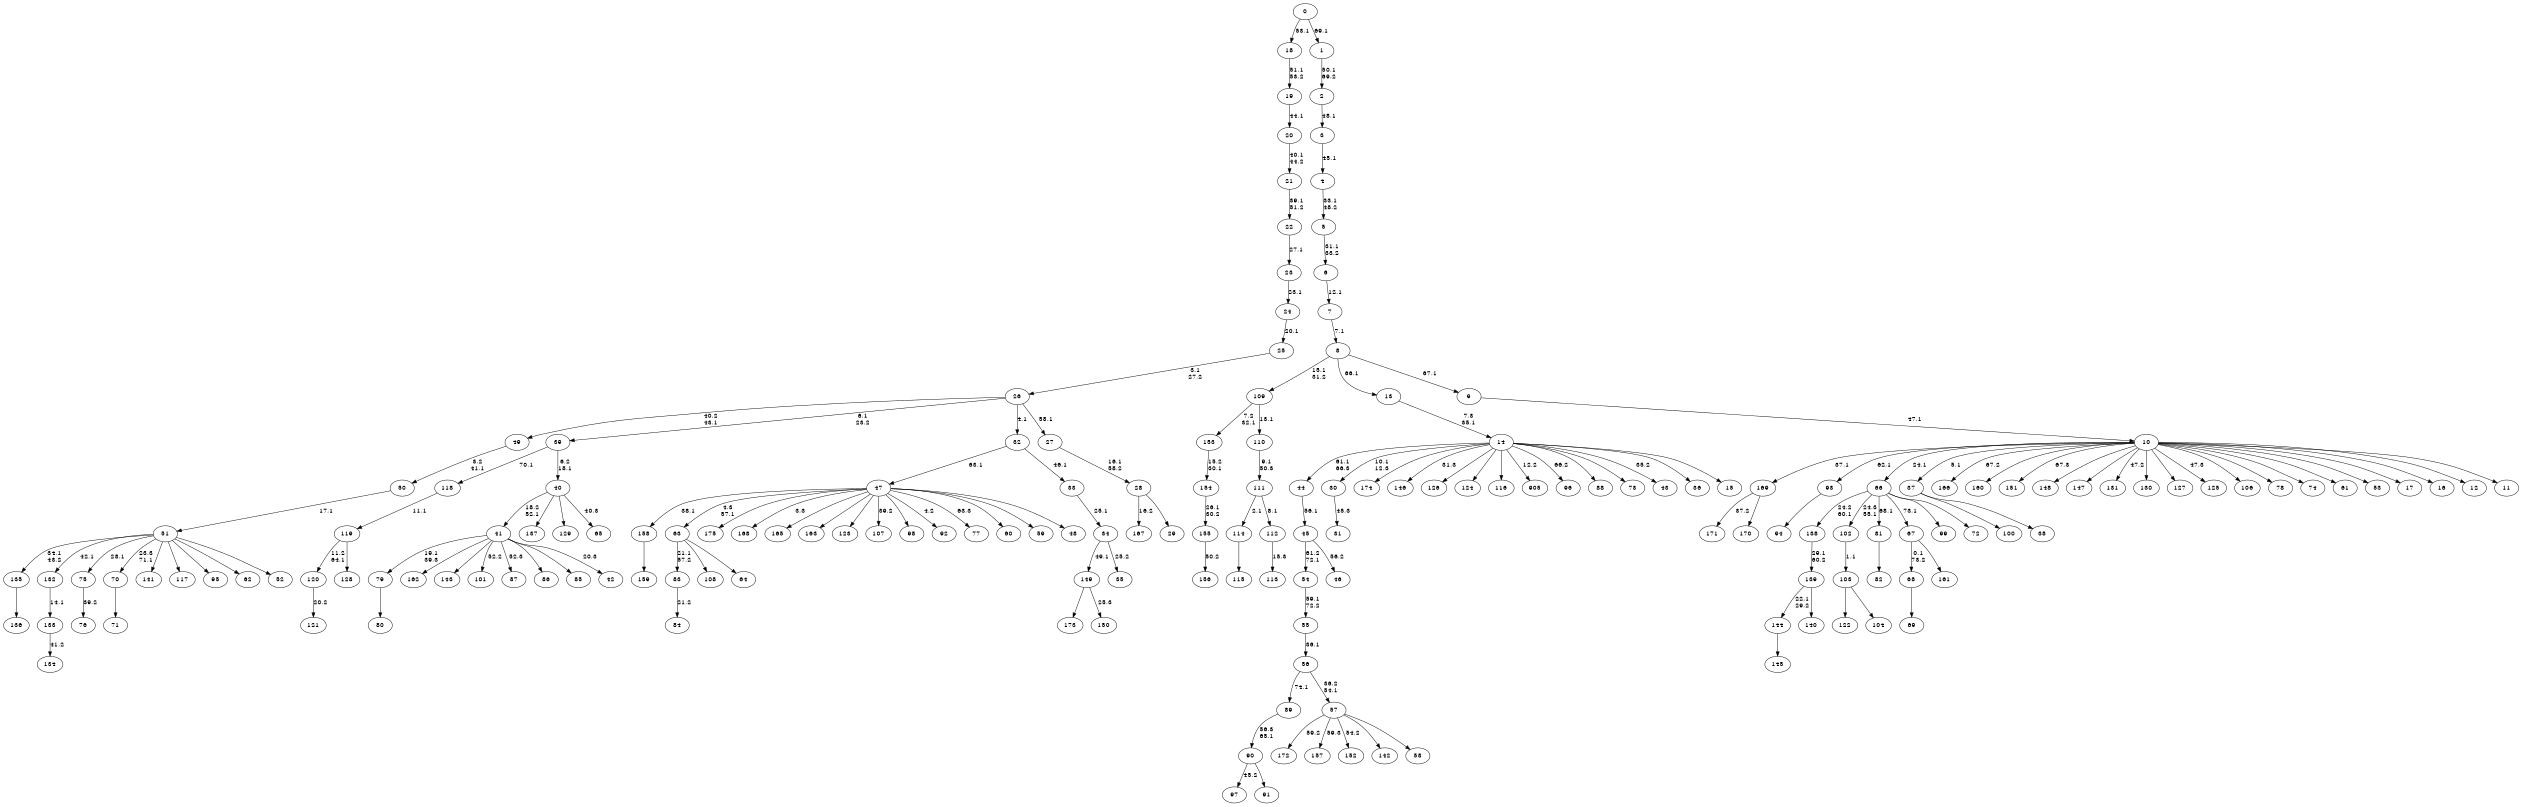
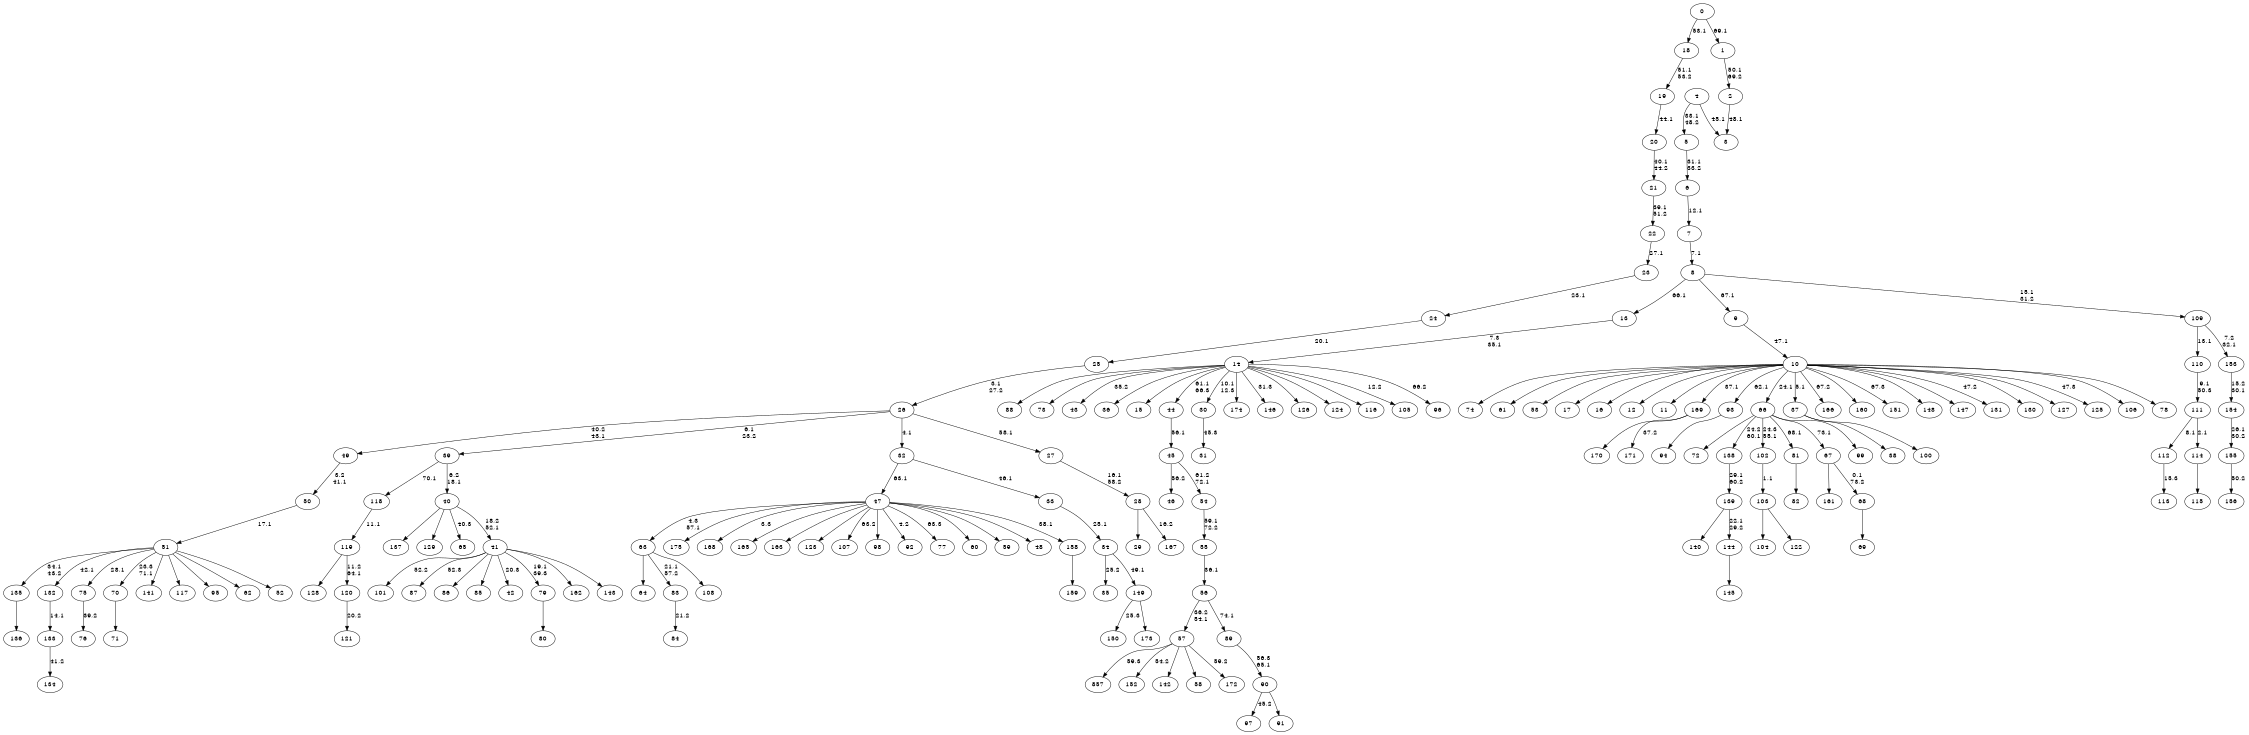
edge "3" -> "4": reversed
node "905": label "905" -> "105"
edge "47" -> "107": label "39,2" -> "63,2"
node "157": label "157" -> "857"
